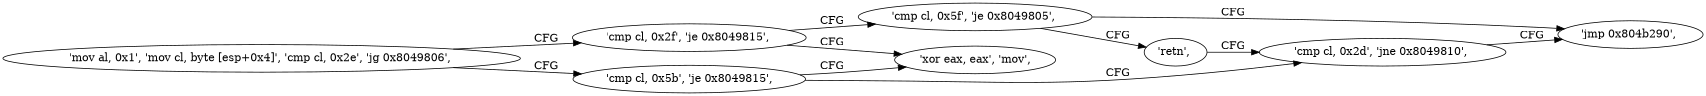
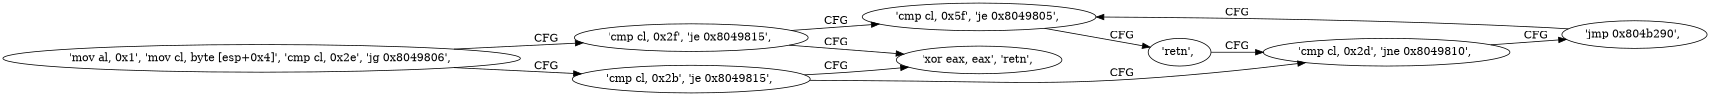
edge "'cmp cl, 0x5f', 'je 0x8049805'," -> "'jmp 0x804b290',": reversed
node "'xor eax, eax', 'mov',": label "'xor eax, eax', 'mov'," -> "'xor eax, eax', 'retn',"
node "'cmp cl, 0x5b', 'je 0x8049815',": label "'cmp cl, 0x5b', 'je 0x8049815'," -> "'cmp cl, 0x2b', 'je 0x8049815',"
